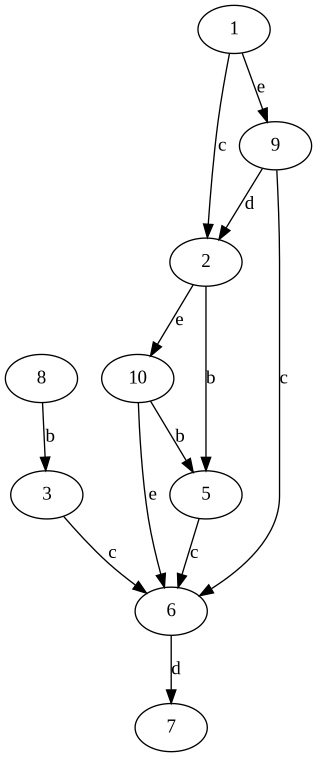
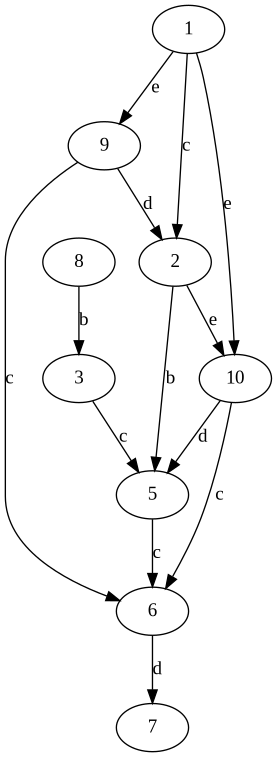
edge "1" -> "10": added, label "e"
edge "10" -> "5": label "b" -> "d"
edge "10" -> "6": label "e" -> "c"
edge "3" -> "6": now "3" -> "5"
